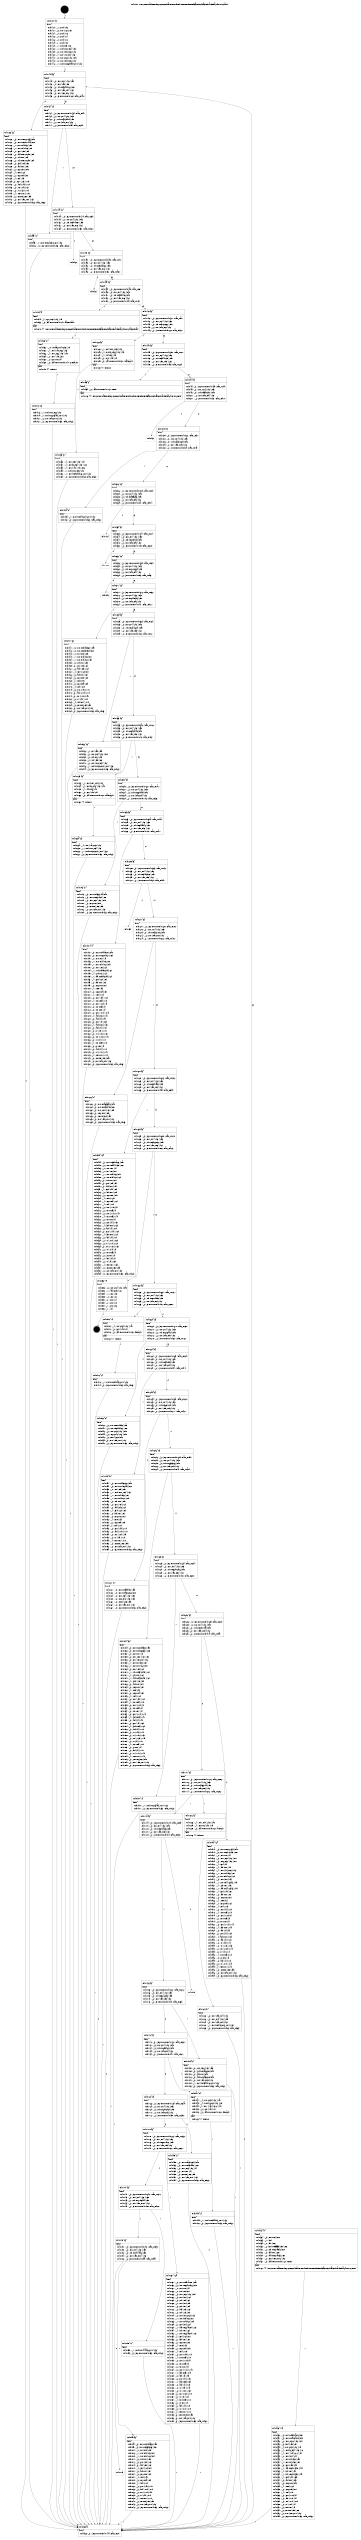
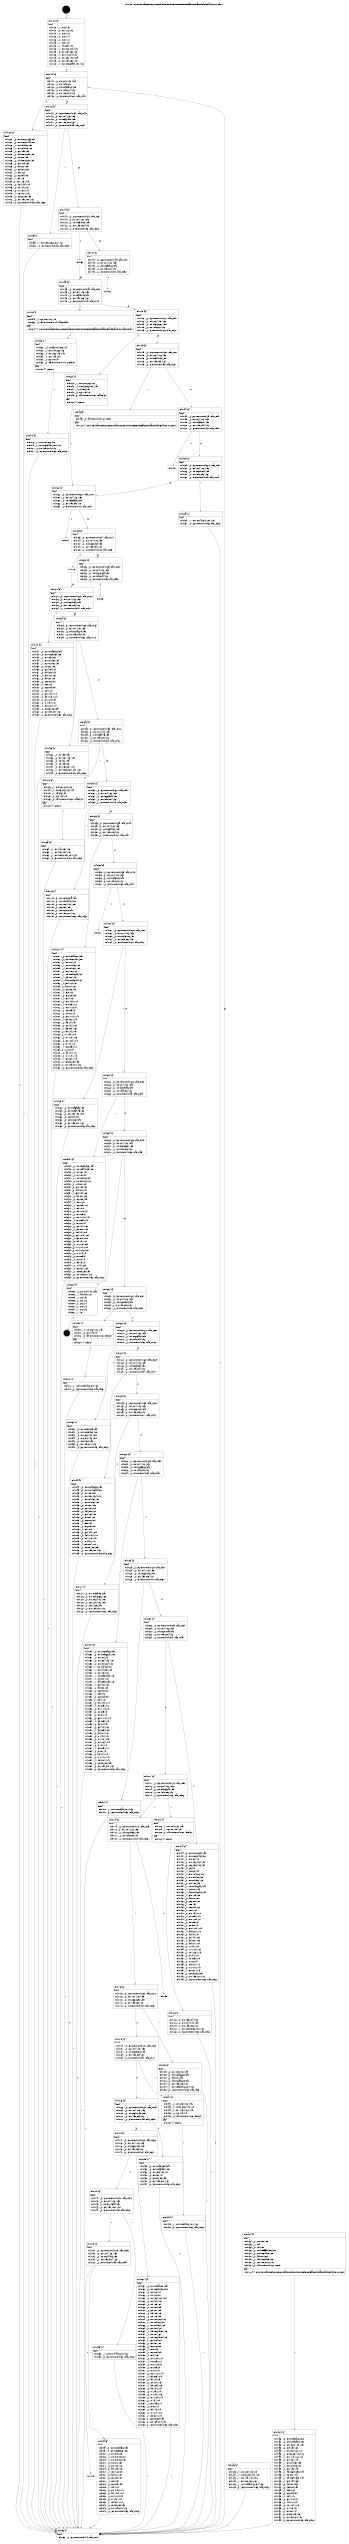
edge "0x401490 [25]" -> "0x4014a9 [25]": now "0x401f52" -> "0x4014a9 [25]"
edge "0x40188c [23]" -> "0x4018a3 [31]": now "0x40188c [23]" -> "0x401526 [25]"
edge "0x401558 [25]" -> "0x401571 [25]": now "0x4017ee" -> "0x401571 [25]"
